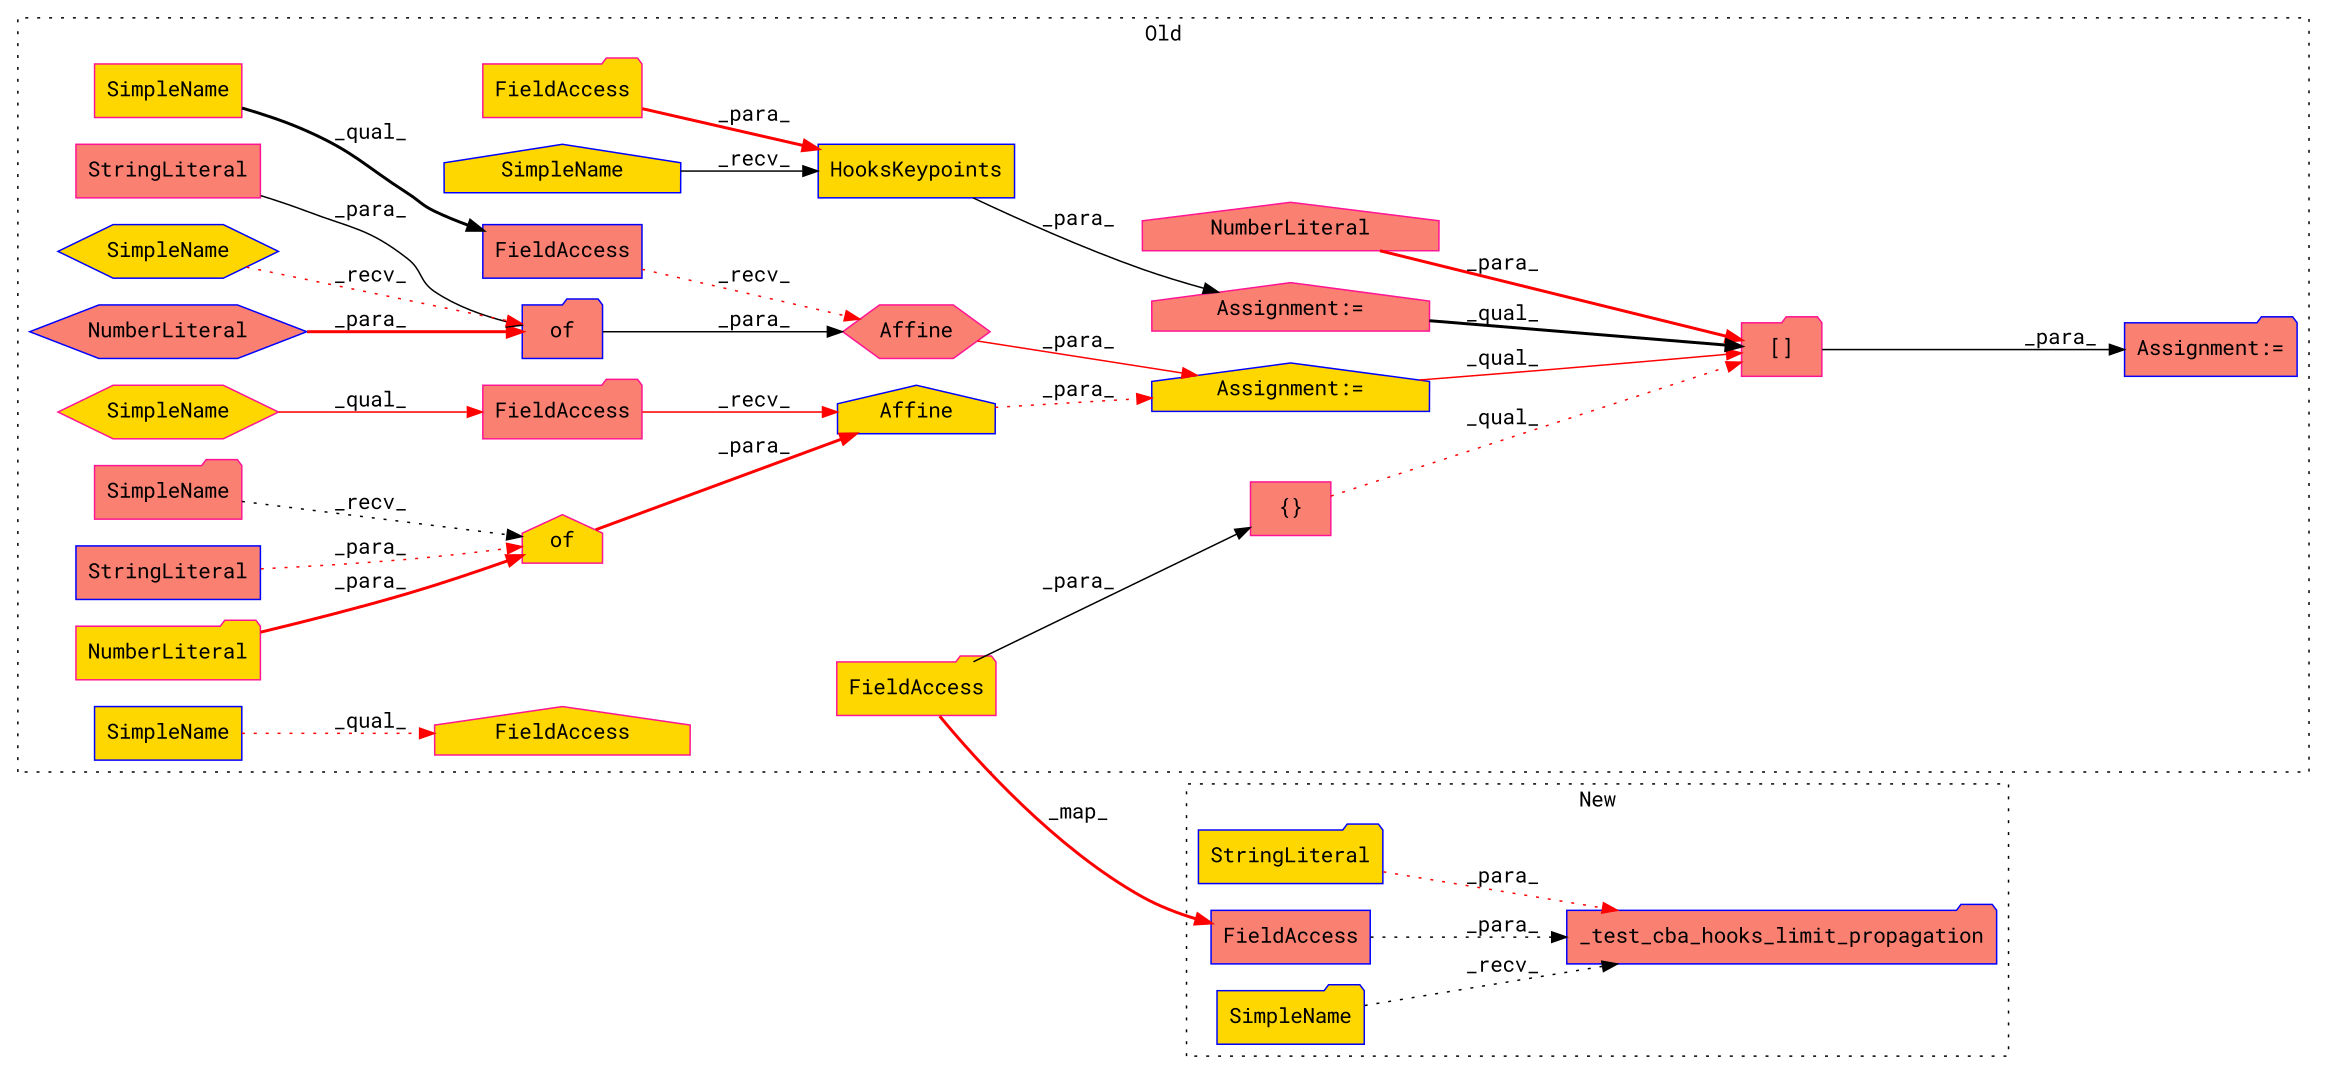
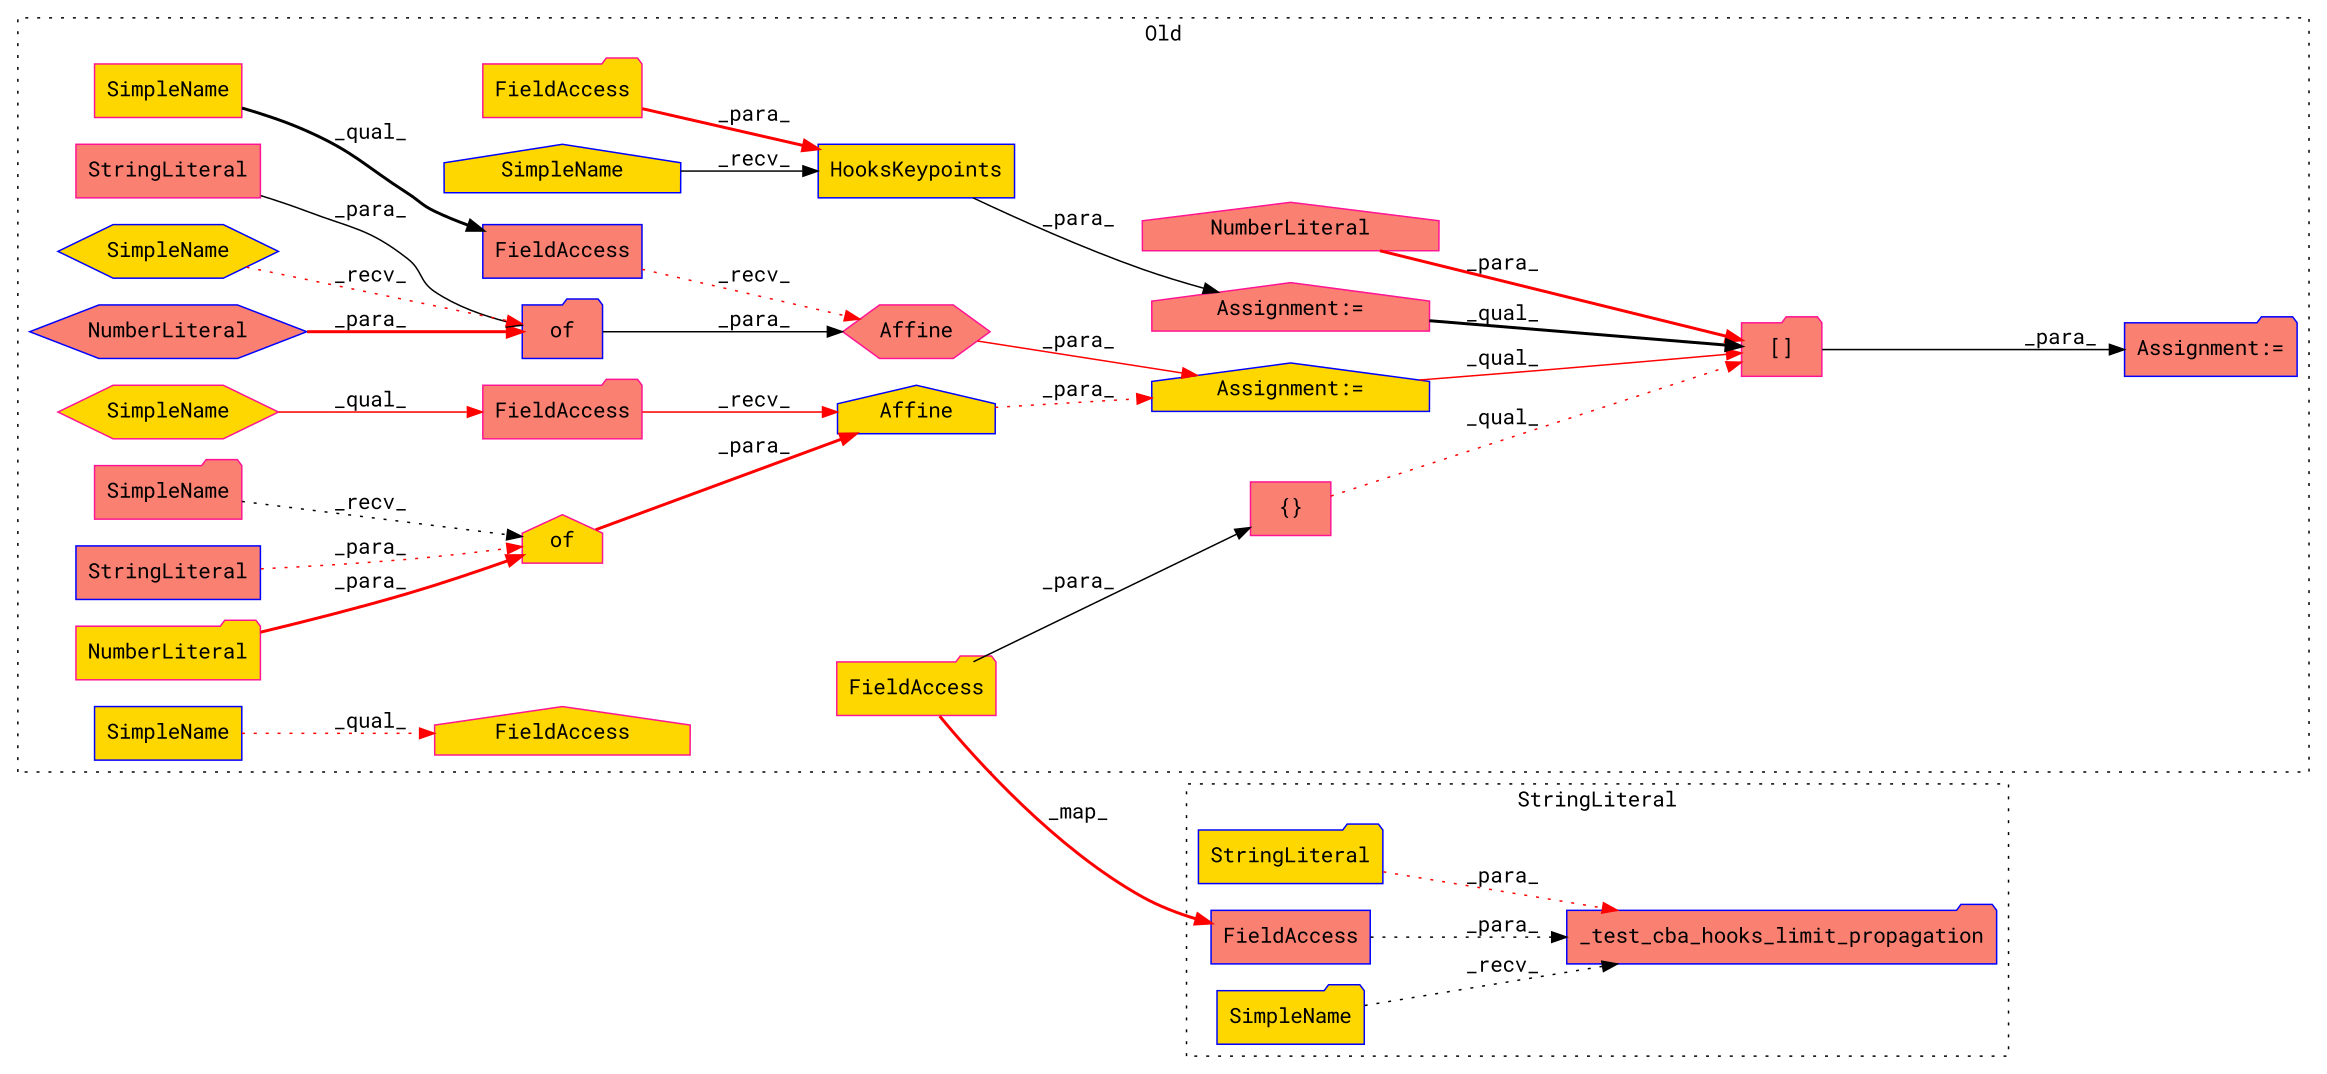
cluster "New": label "New" -> "StringLiteral"
